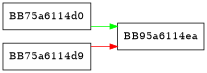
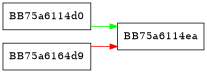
node "BB95a6114ea": label "BB95a6114ea" -> "BB75a6114ea"
node "BB75a6114d9": label "BB75a6114d9" -> "BB75a6164d9"
